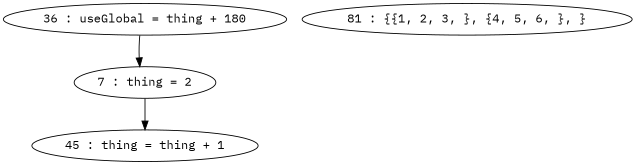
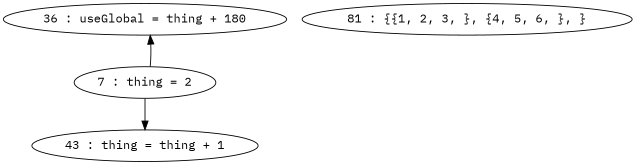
edge "36 : useGlobal = thing + 180" -> "7 : thing = 2": reversed
node "45 : thing = thing + 1": label "45 : thing = thing + 1" -> "43 : thing = thing + 1"
